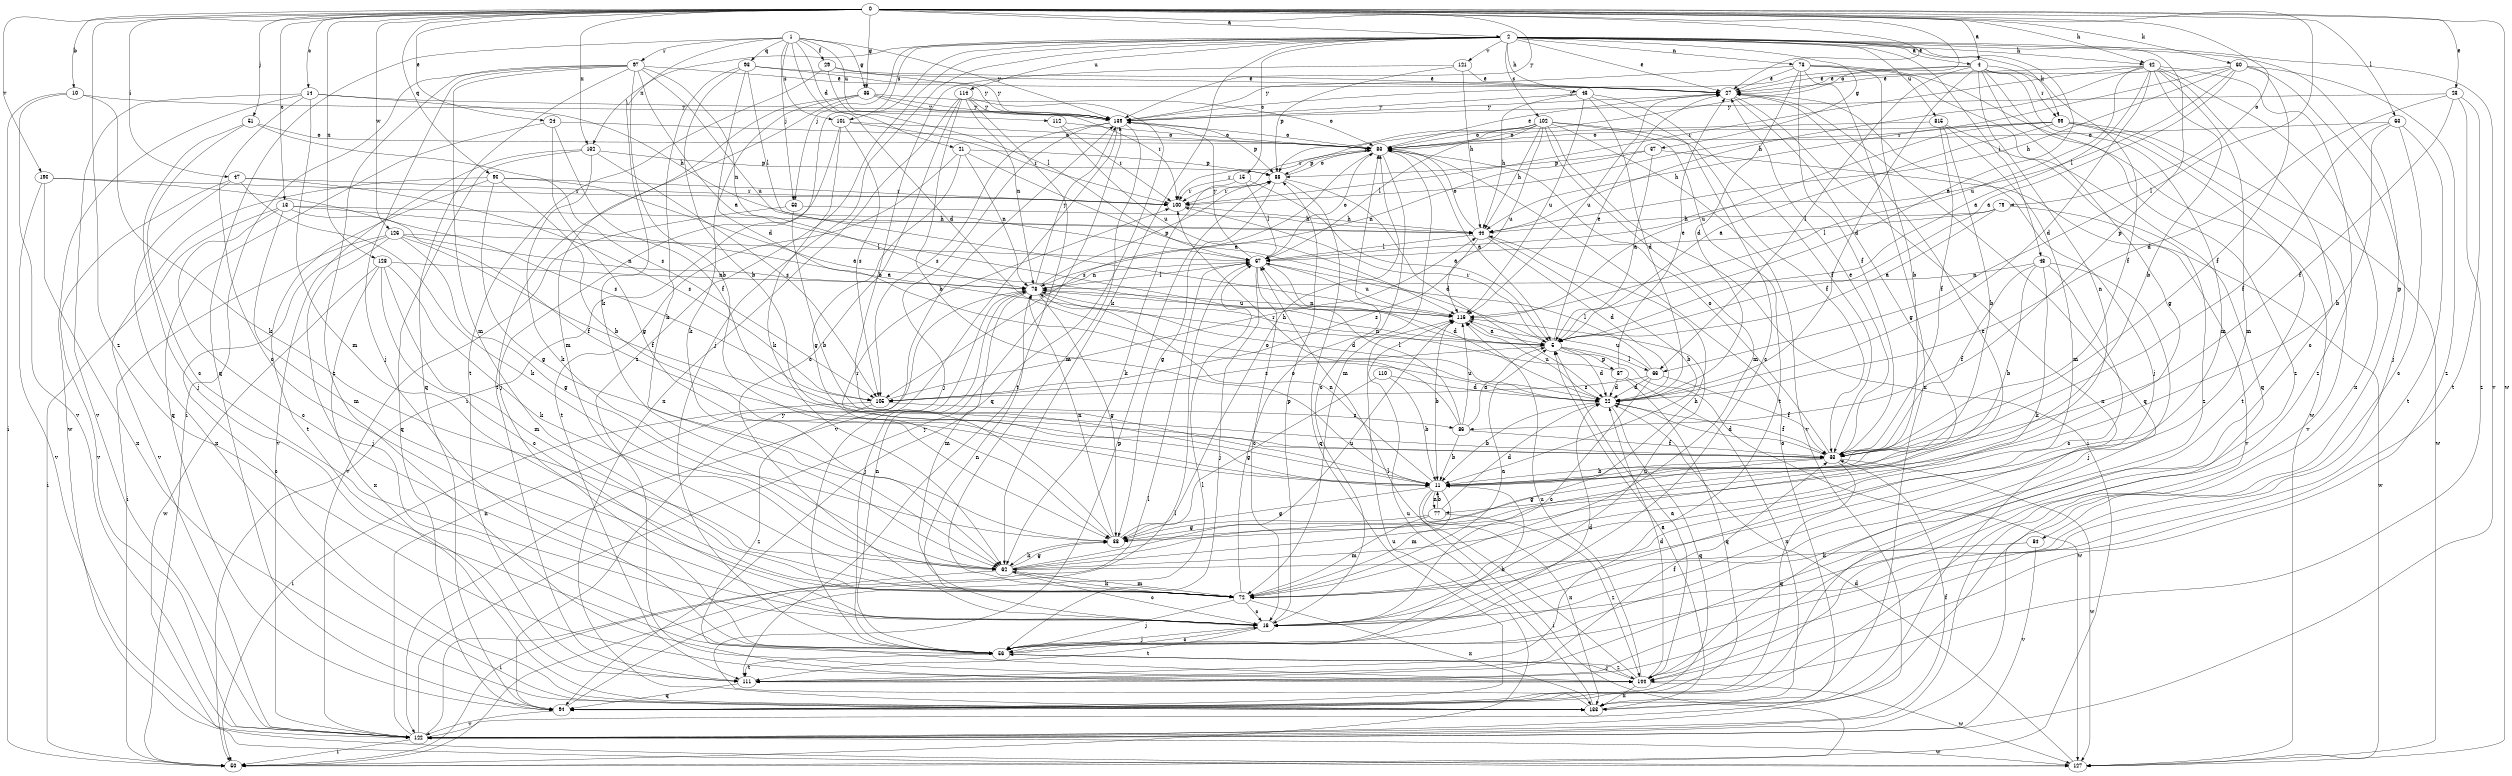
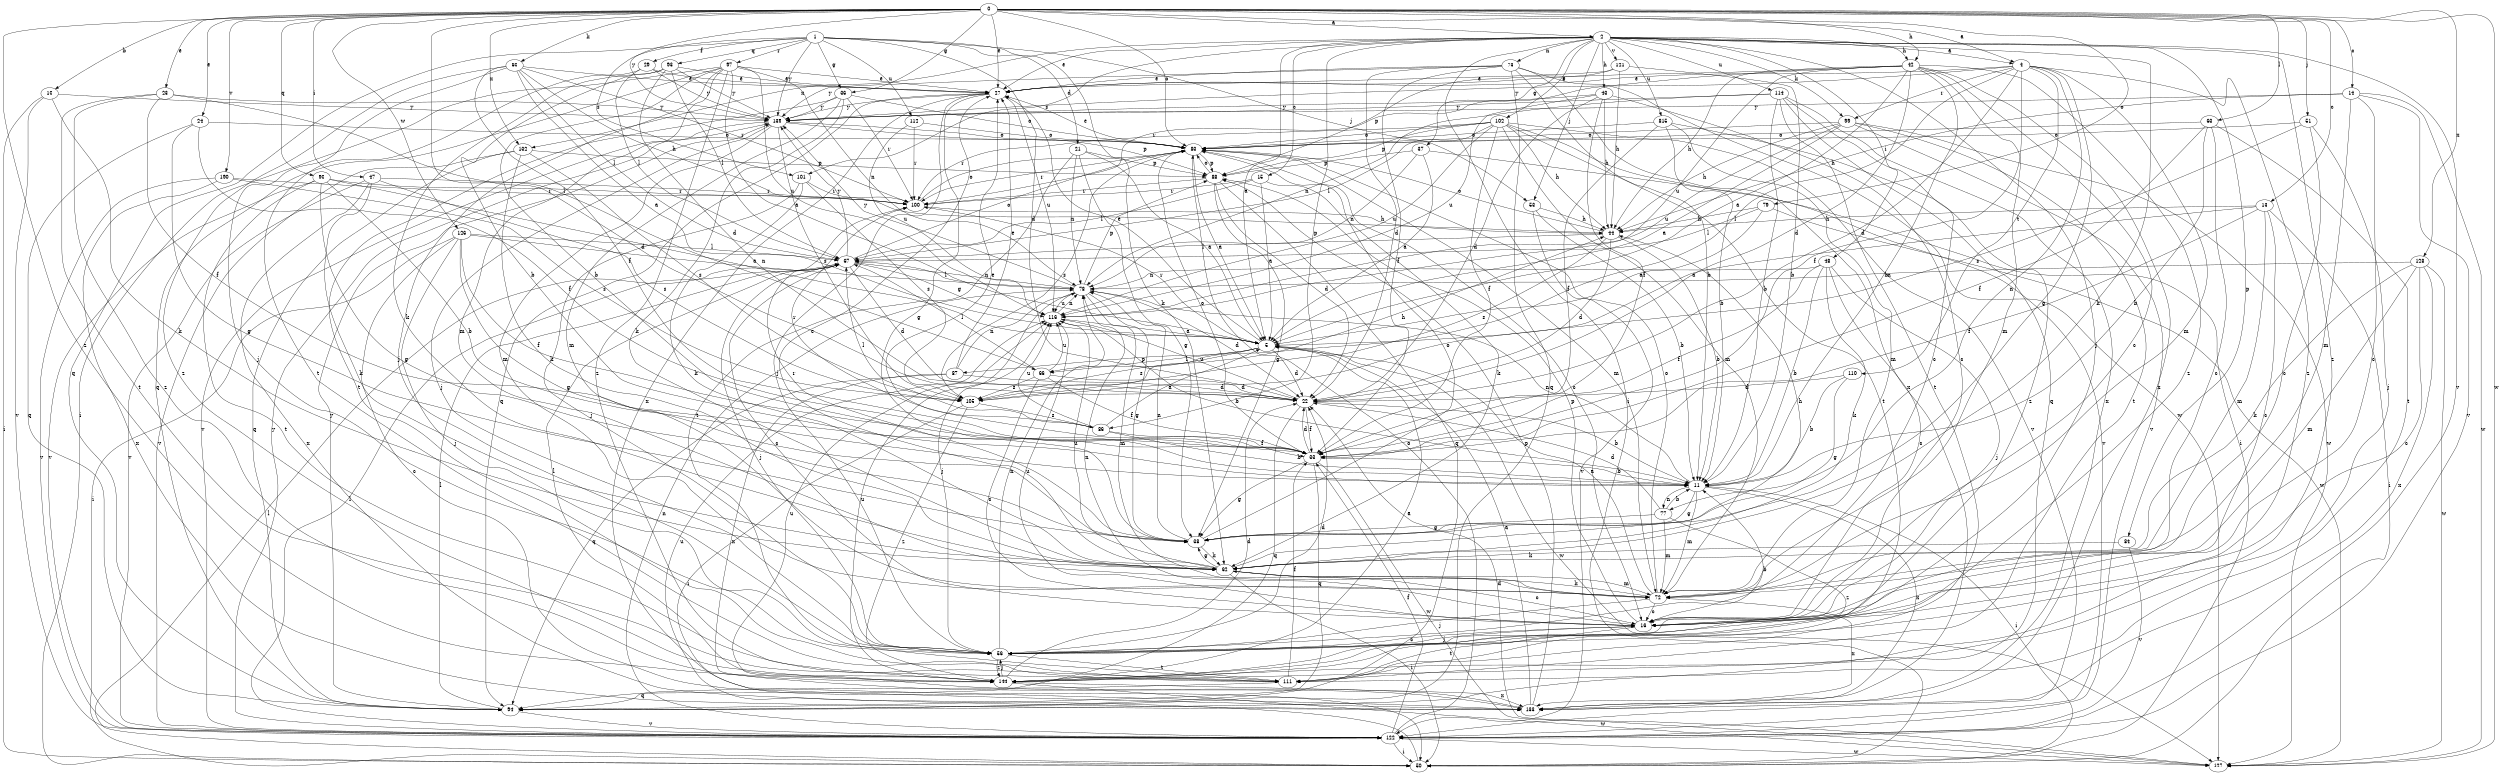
edge "101" -> "83": now "100" -> "83"
edge "4" -> "110": added, label "t"
edge "67" -> "116": label "u" -> "g"
